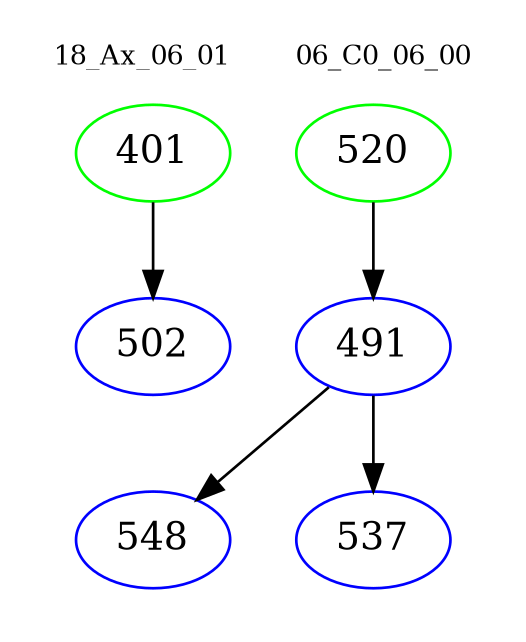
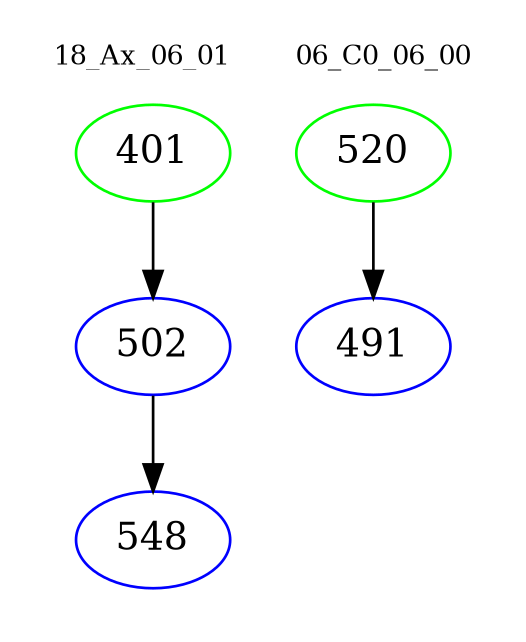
edge "491" -> "548": now "502" -> "548"
node "537": removed
